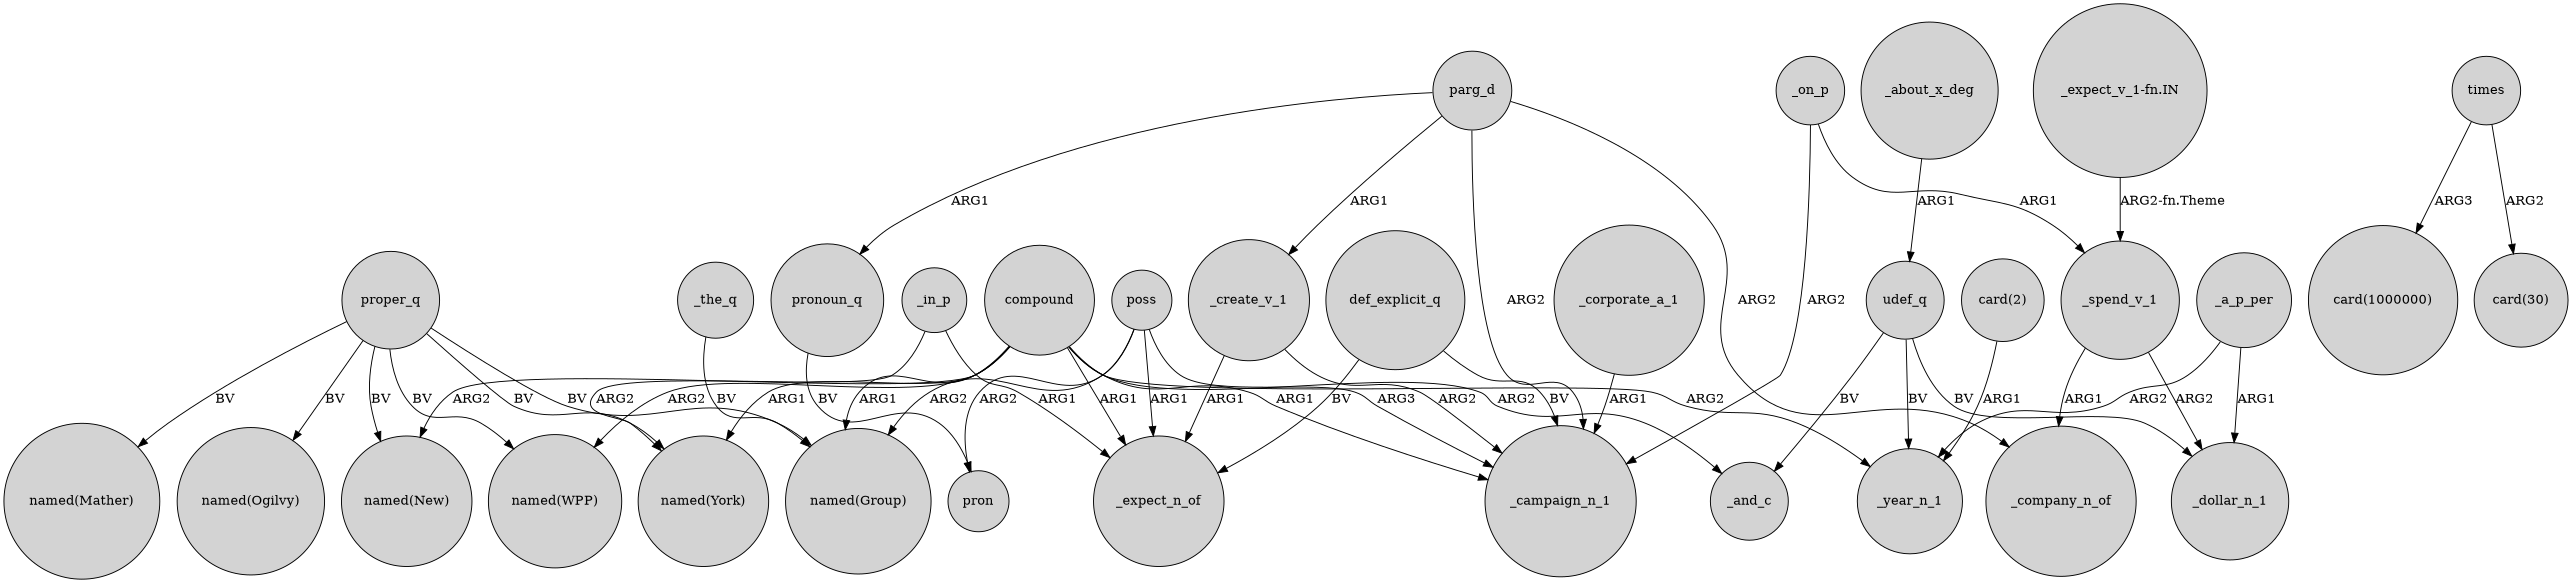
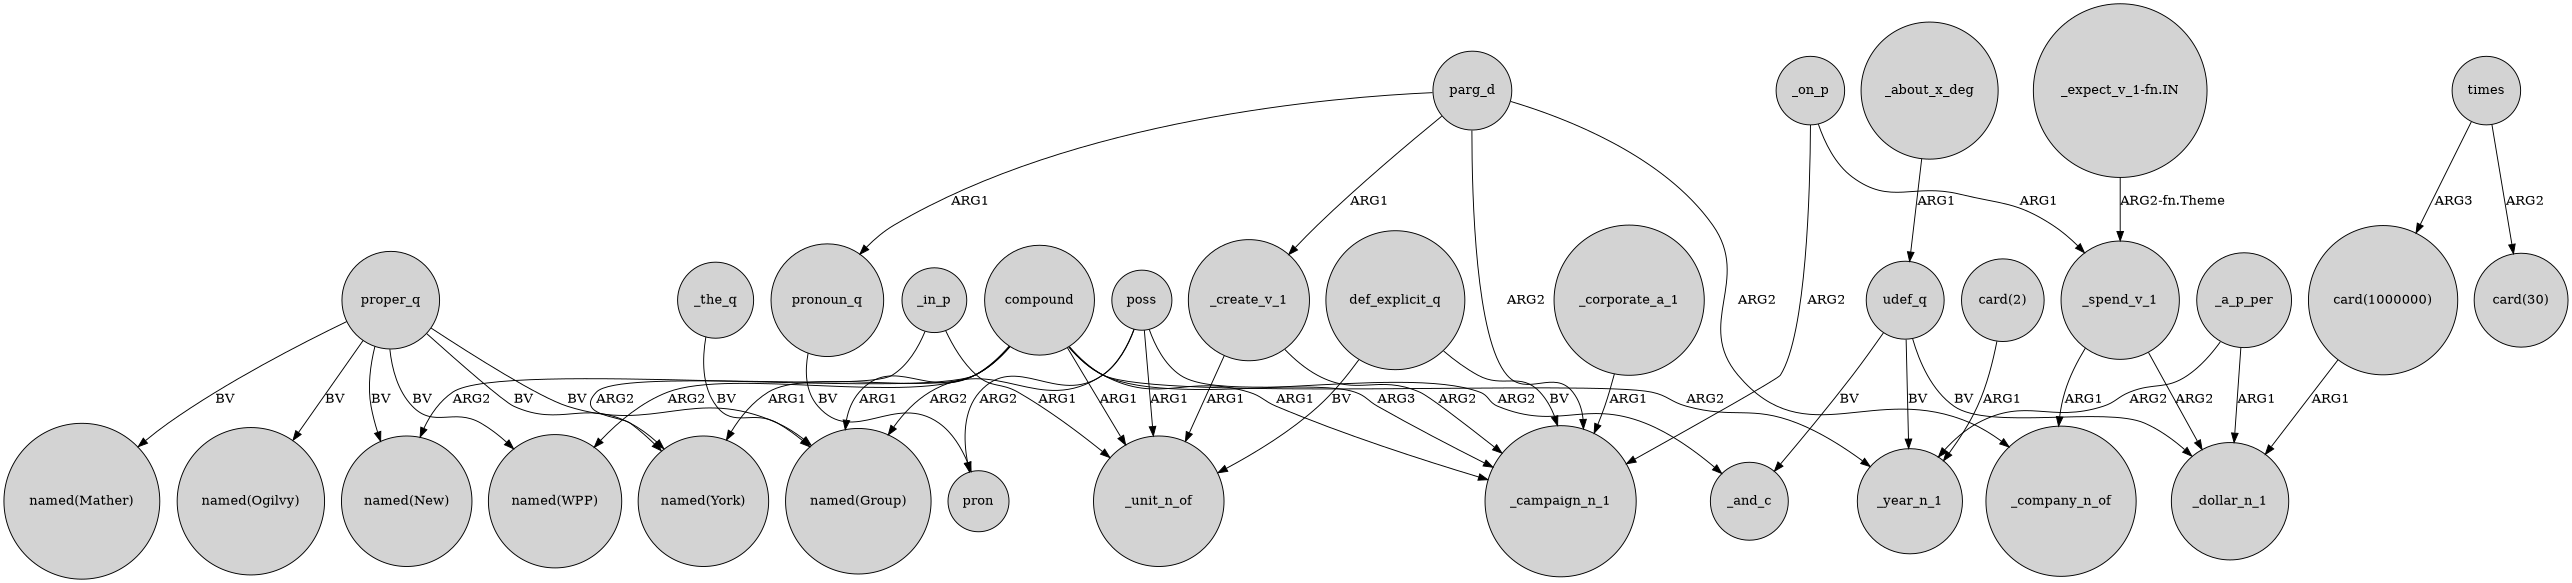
edge "card(1000000)" -> "_dollar_n_1": added, label "ARG1"
node "_expect_n_of": label "_expect_n_of" -> "_unit_n_of"
